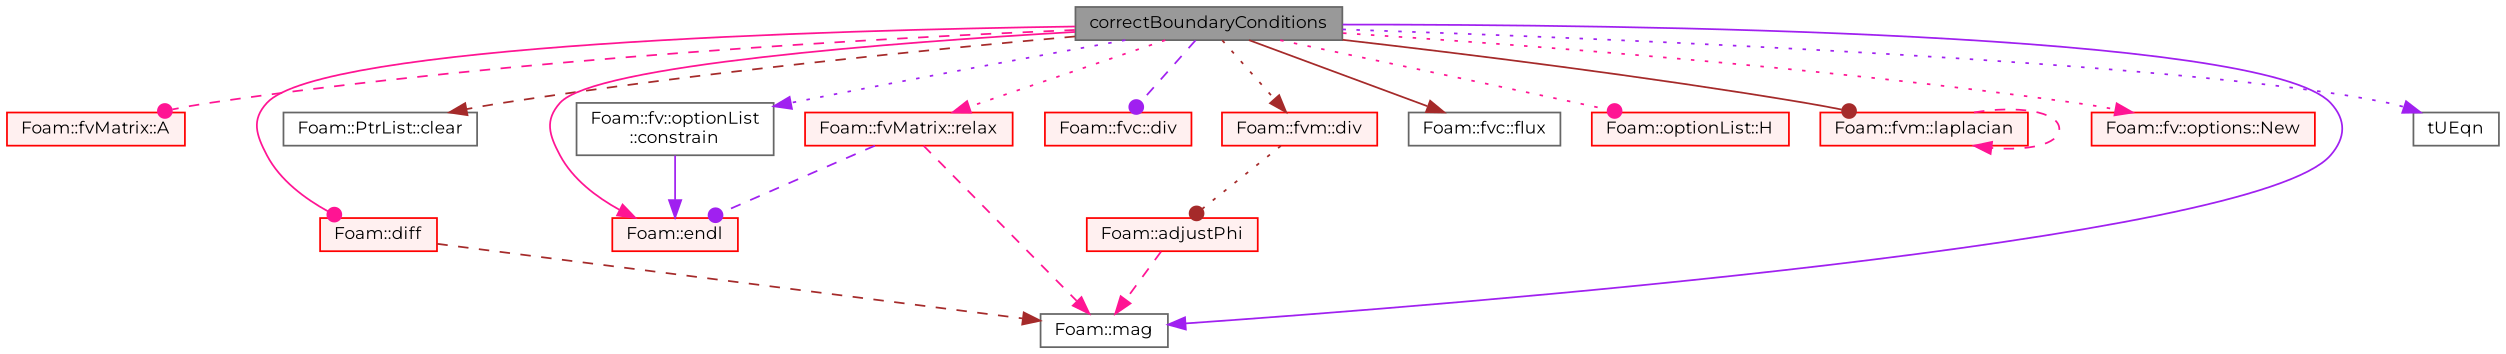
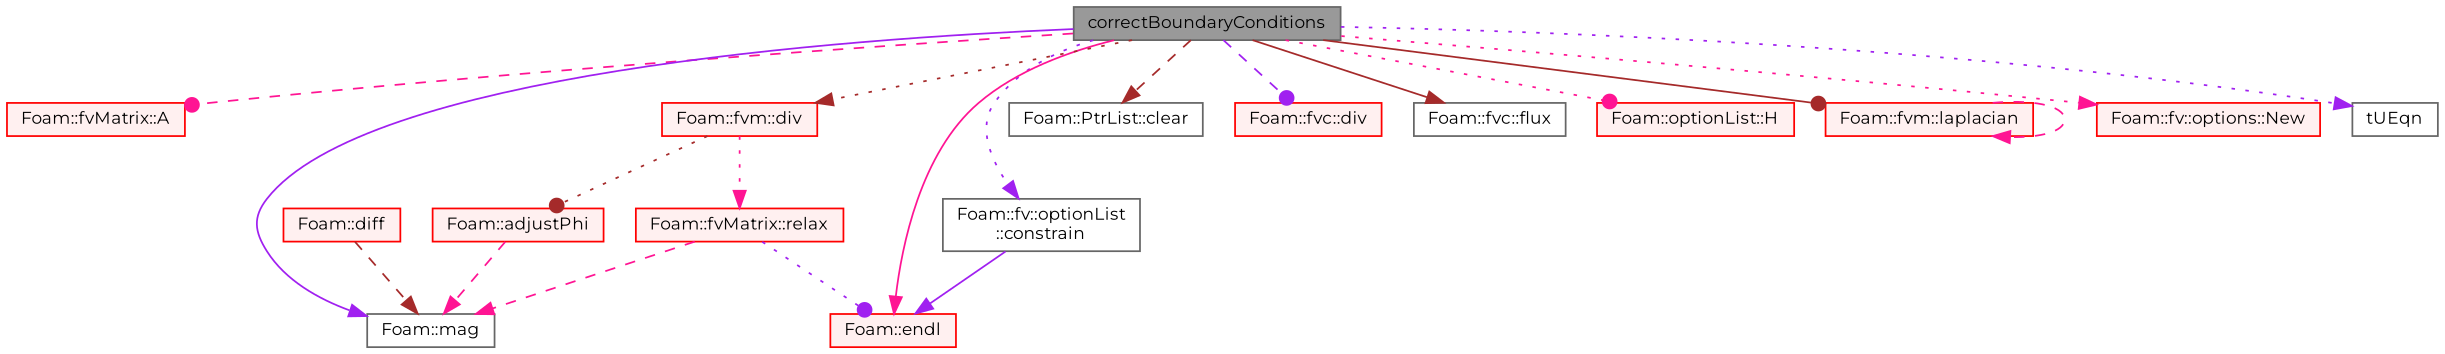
edge "correctBoundaryConditions" -> "Foam::diff": removed
edge "correctBoundaryConditions" -> "Foam::fvMatrix::relax": now "Foam::fvm::div" -> "Foam::fvMatrix::relax"
edge "Foam::fvMatrix::relax" -> "Foam::endl": style dashed -> dotted
